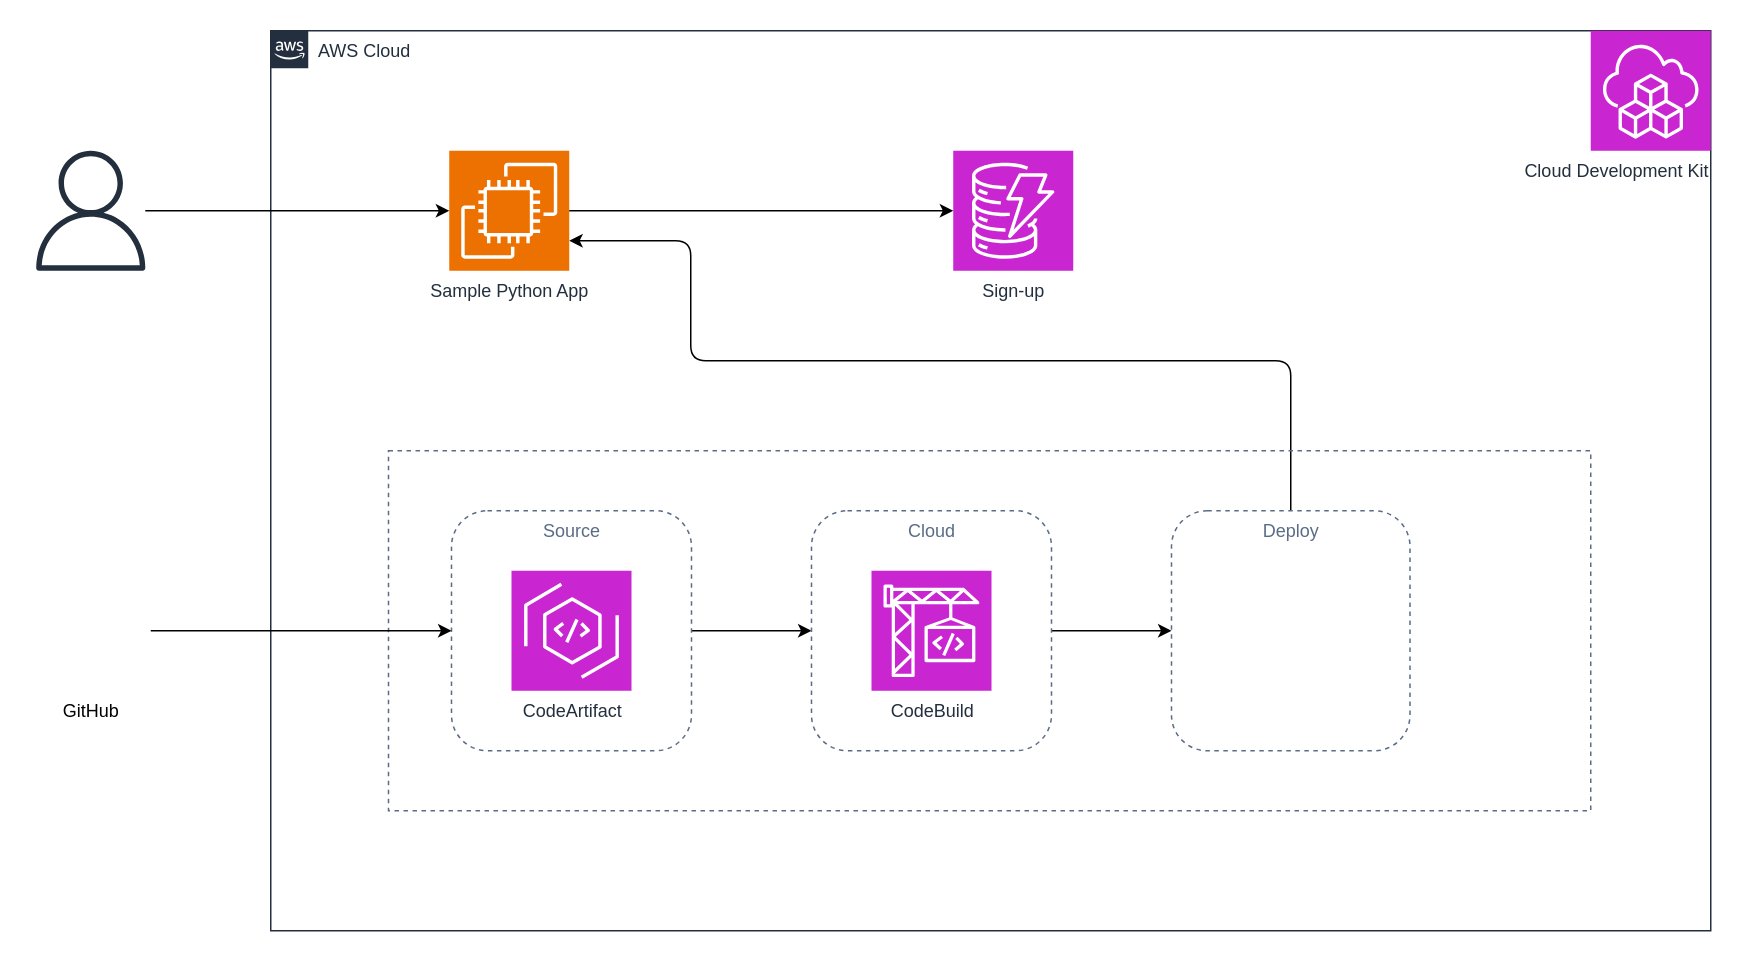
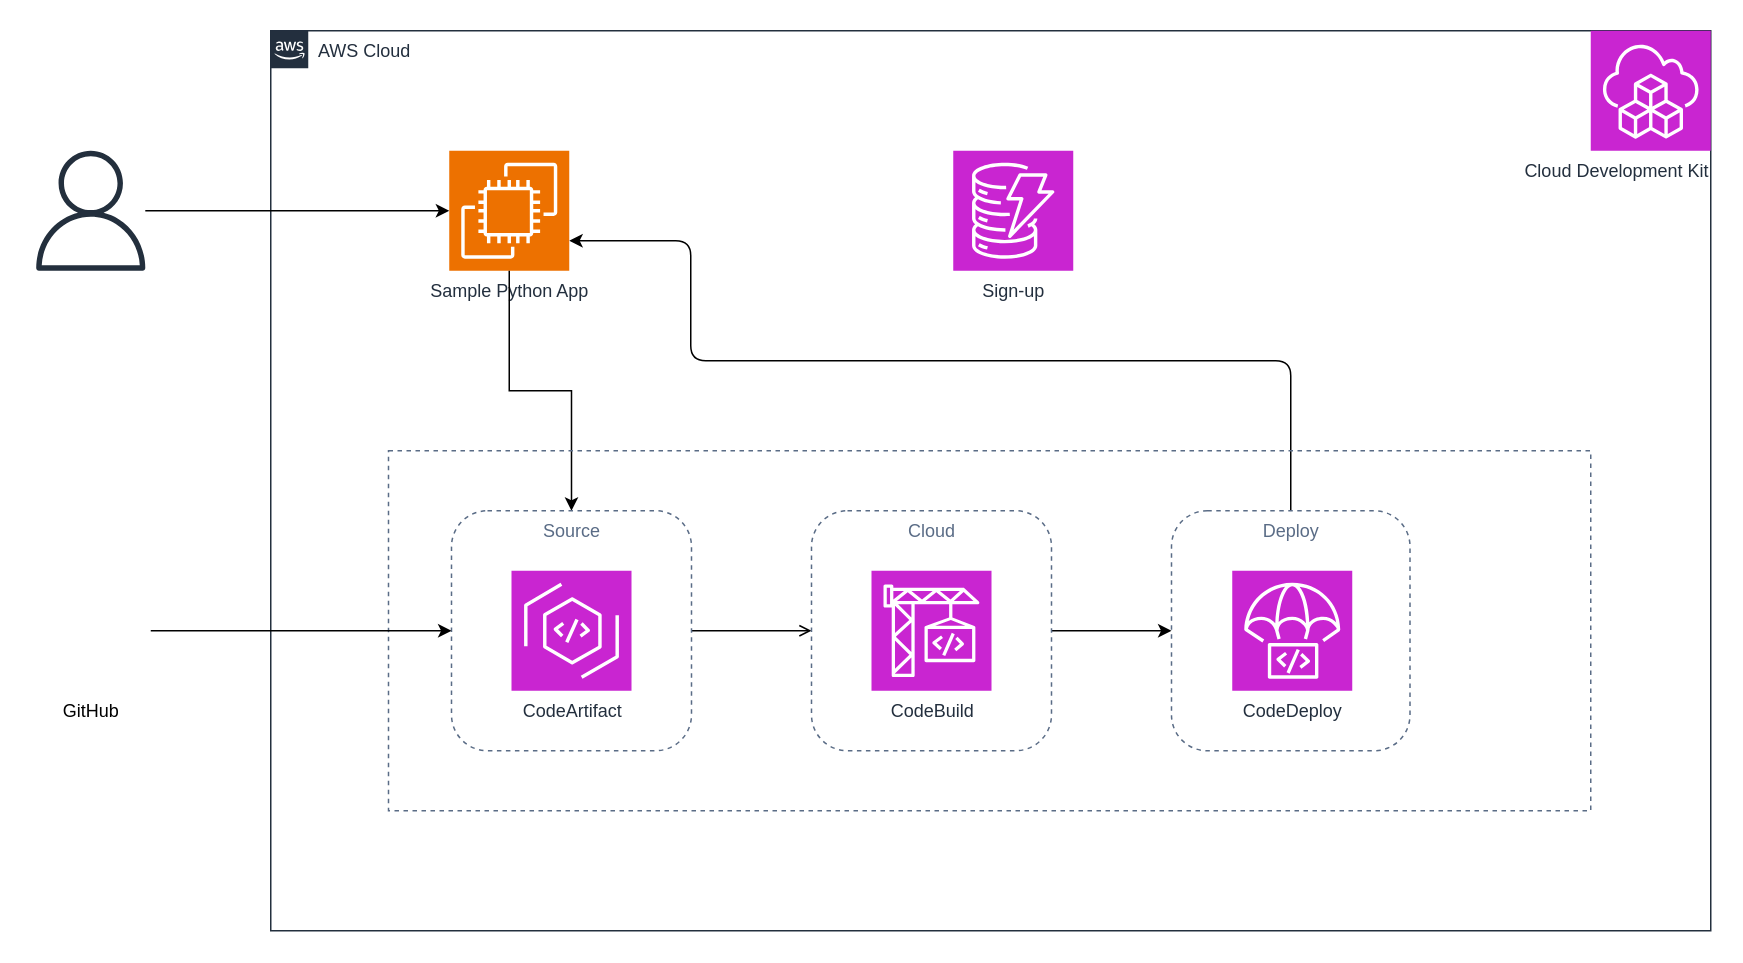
edge "Sample Python App" -> "Sign-up": now "Sample Python App" -> "Source"
edge "Source" -> "Cloud": arrowhead classic -> open
node "CodeDeploy": added
